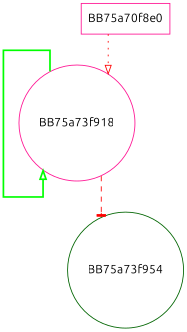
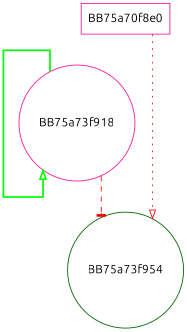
edge "BB75a70f8e0" -> "BB75a73f918": now "BB75a70f8e0" -> "BB75a73f954"
